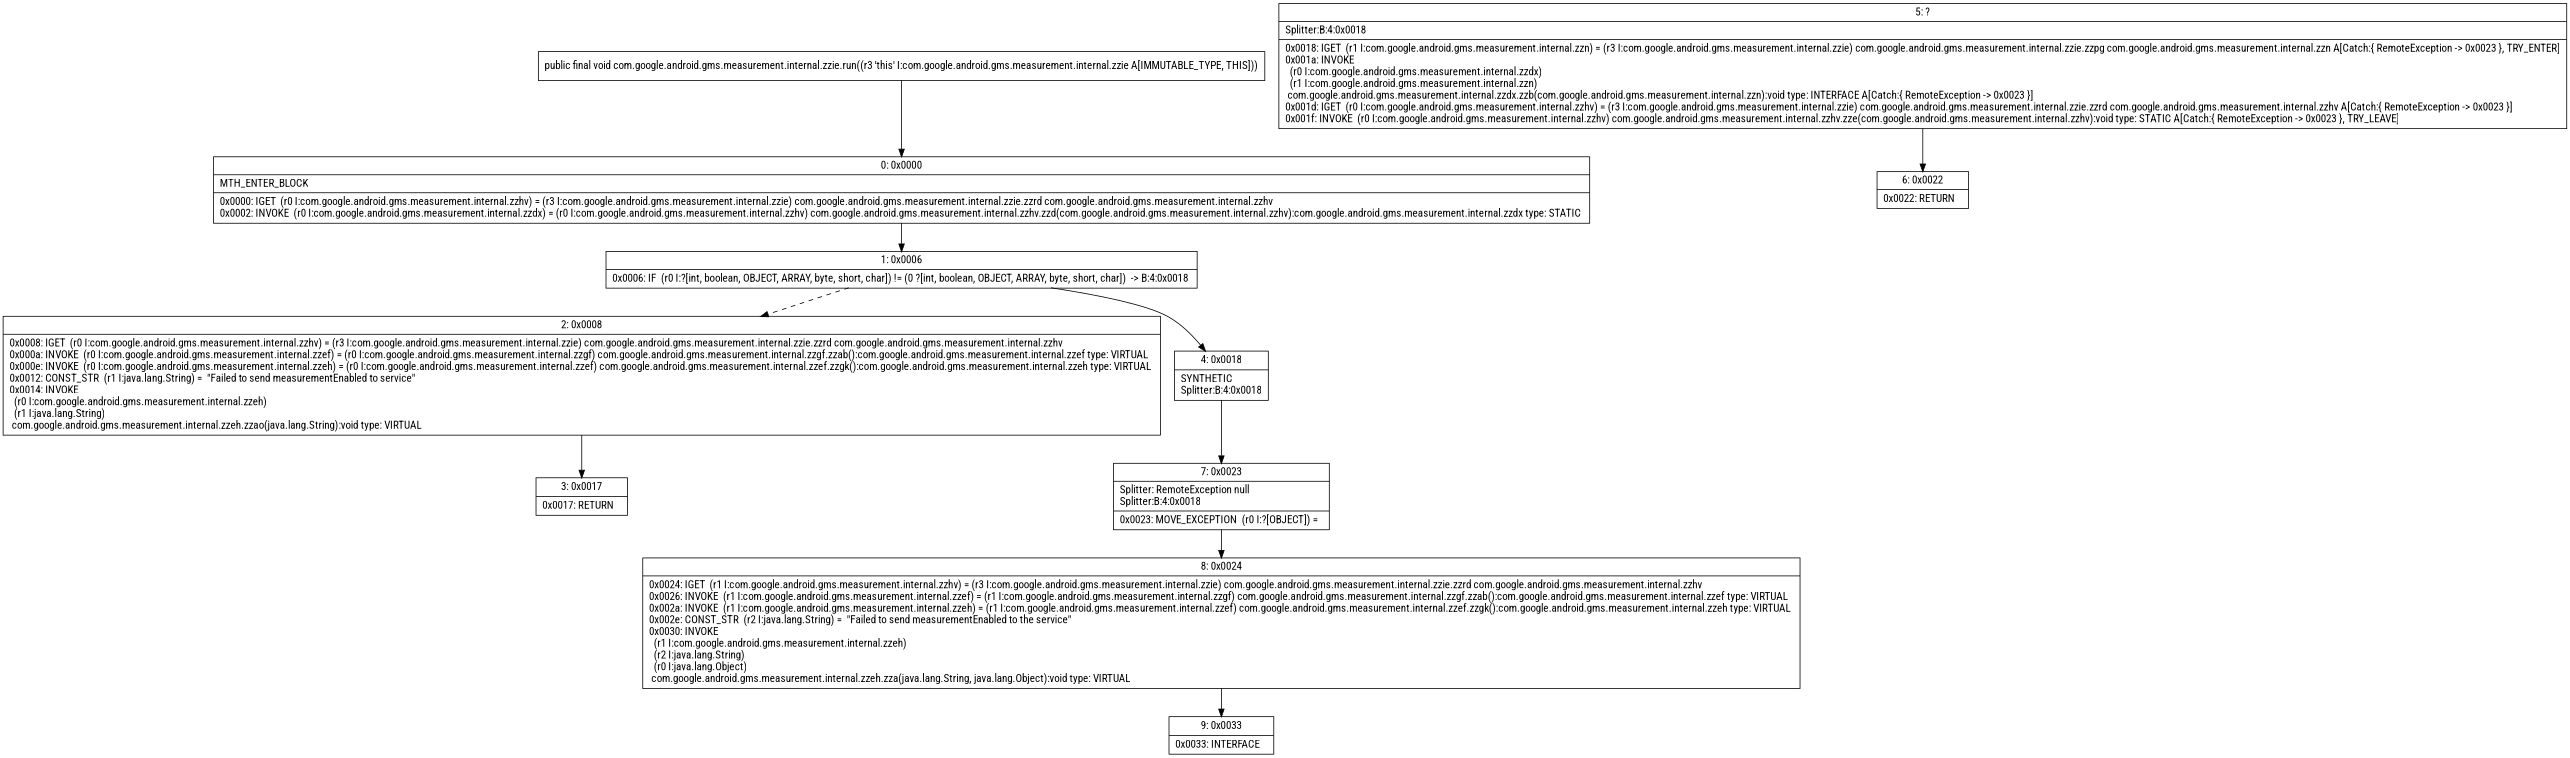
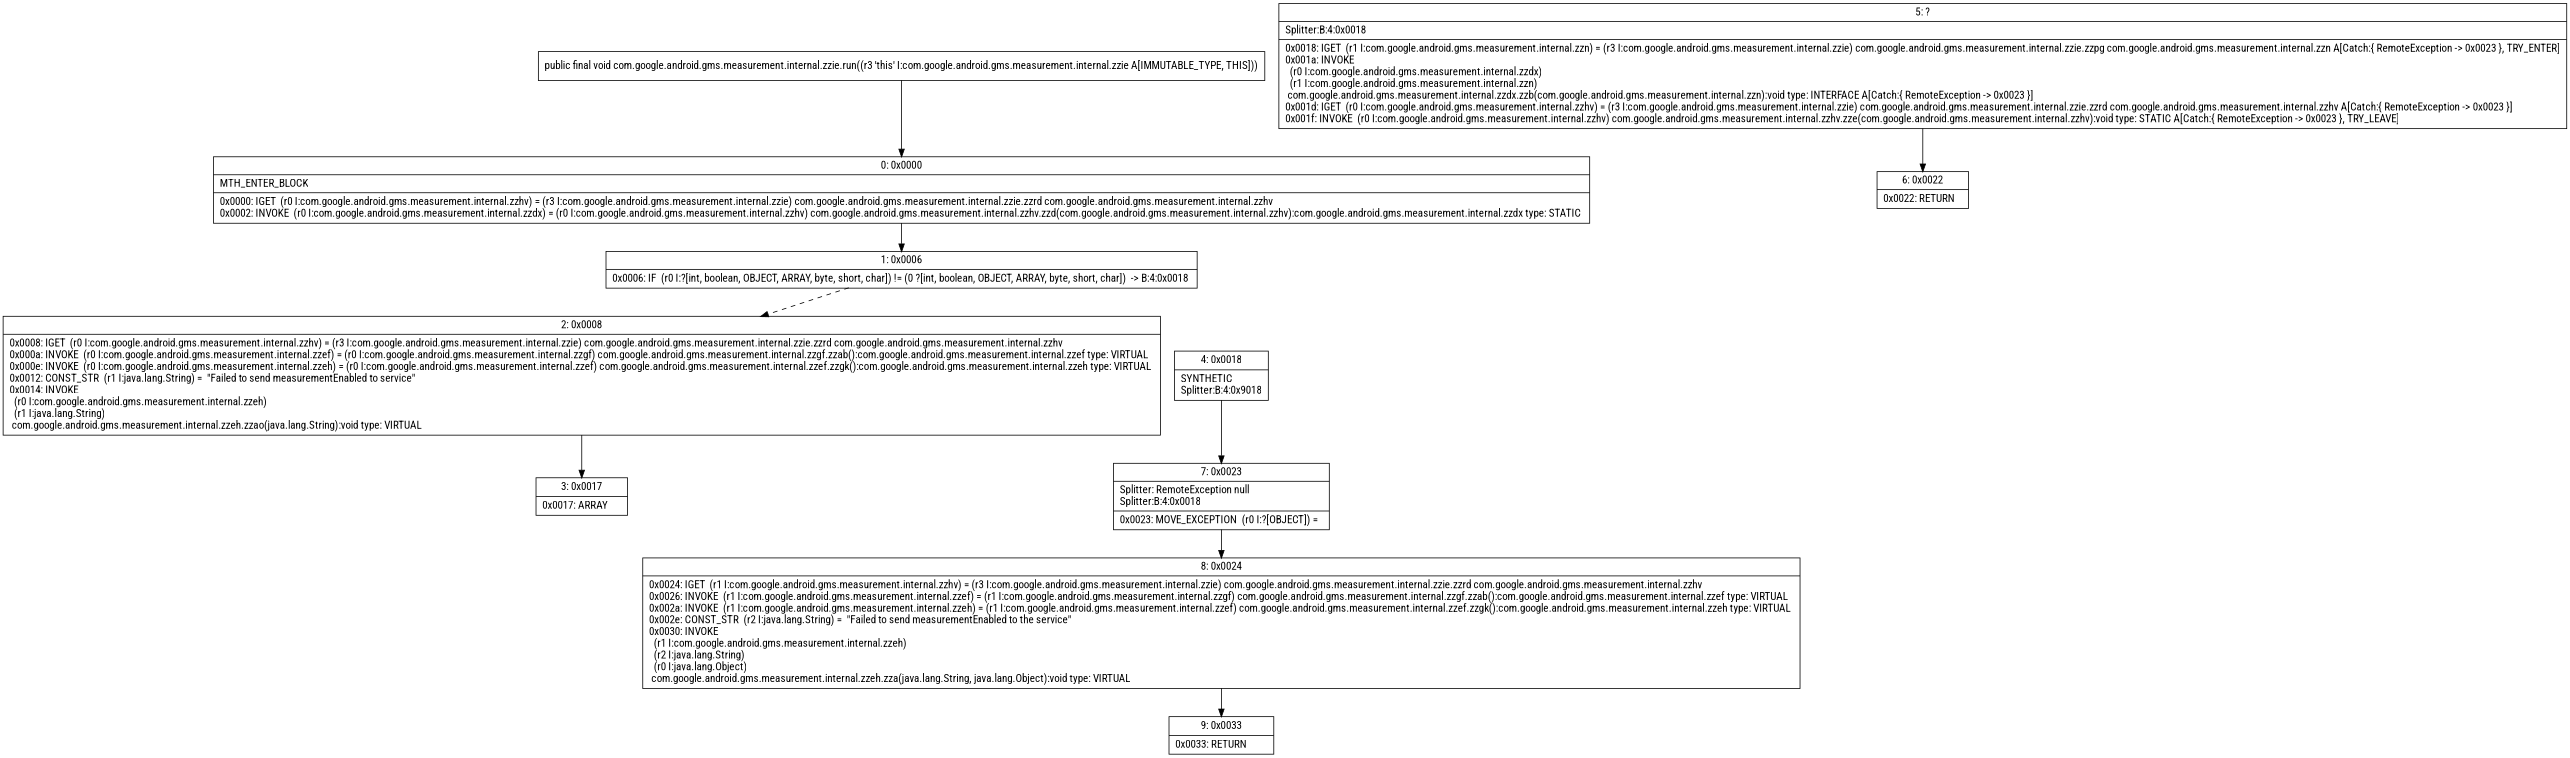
edge "1: 0x0006" -> "4: 0x0018": removed
node "4: 0x0018": text "Splitter:B:4:0x0018" -> "Splitter:B:4:0x9018"
node "3: 0x0017": text "0x0017: RETURN" -> "0x0017: ARRAY"
node "9: 0x0033": text "0x0033: INTERFACE" -> "0x0033: RETURN"
